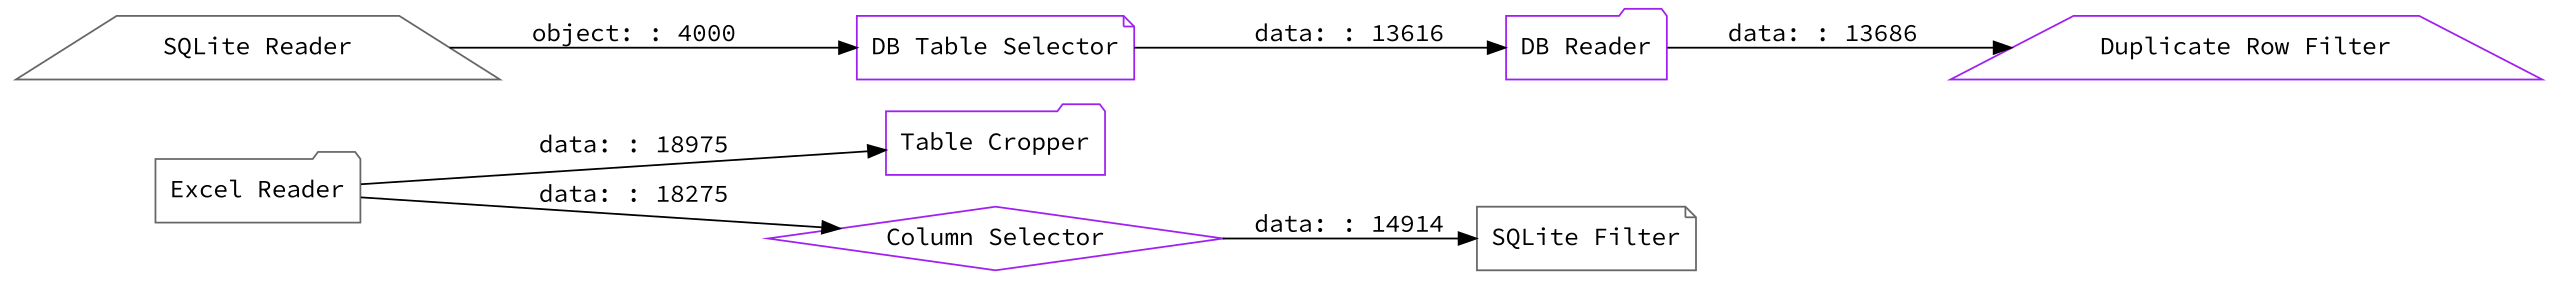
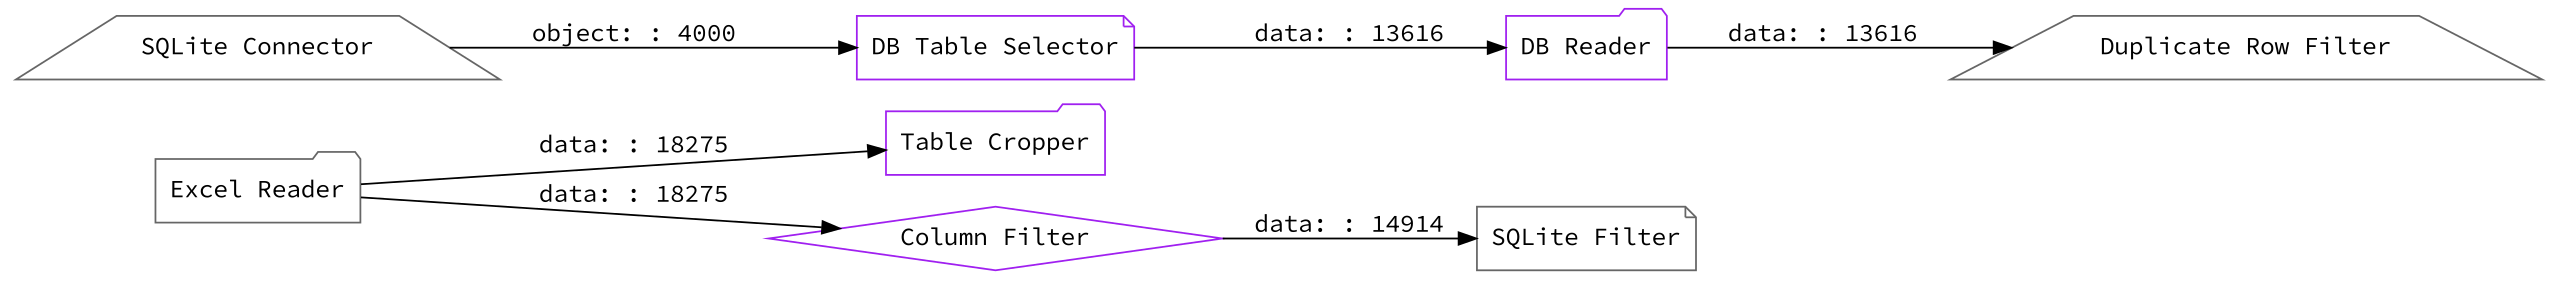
edge "DB Reader" -> "Duplicate Row Filter": label "data: : 13686" -> "data: : 13616"
node "SQLite Reader": label "SQLite Reader" -> "SQLite Connector"
node "Duplicate Row Filter": color purple -> gray40
edge "Excel Reader" -> "Table Cropper": label "data: : 18975" -> "data: : 18275"
node "Column Selector": label "Column Selector" -> "Column Filter"
